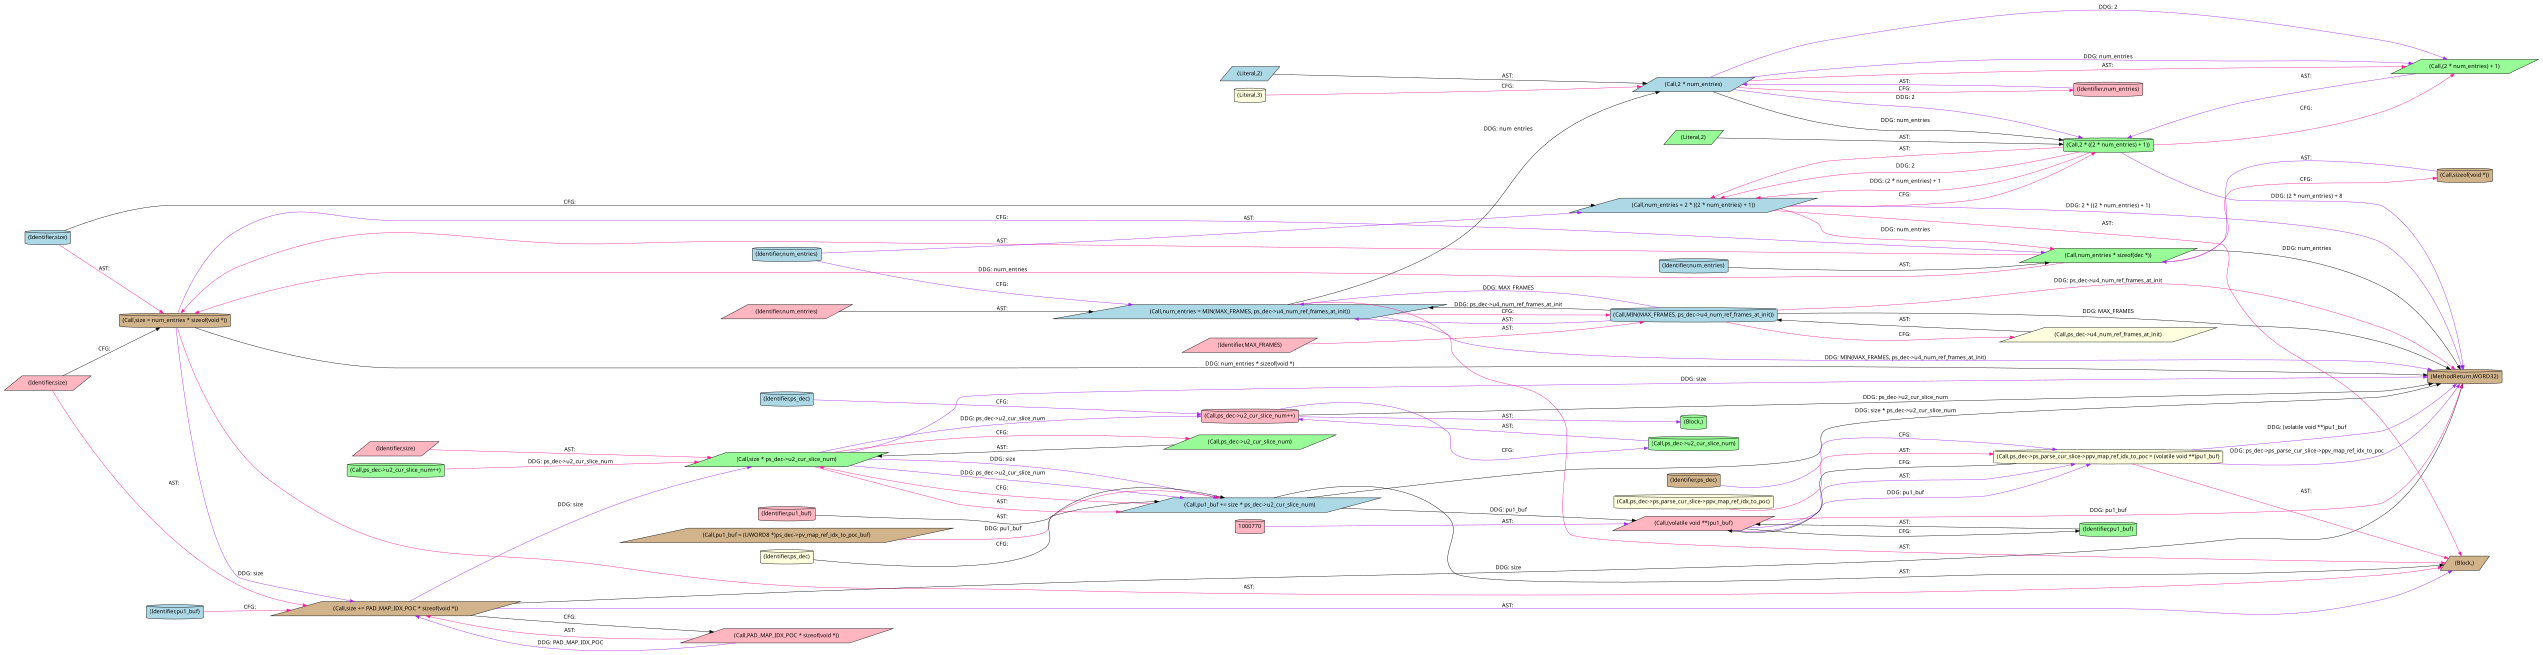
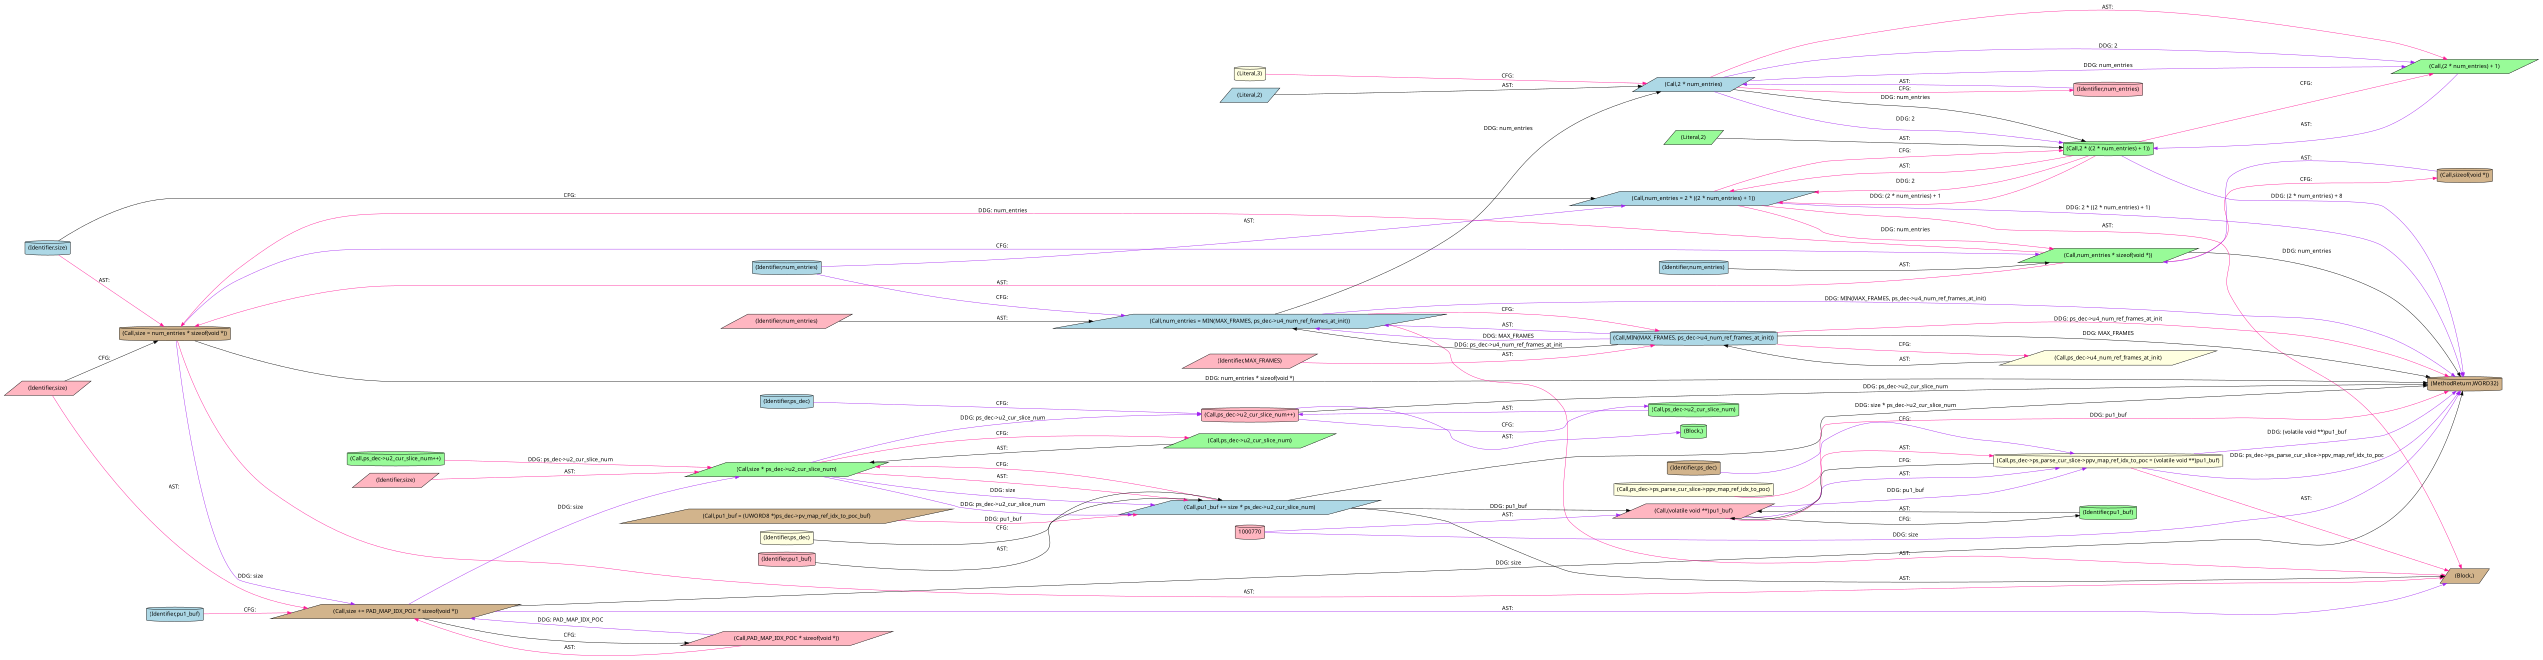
node "(Call,num_entries * sizeof(dec *))": label "(Call,num_entries * sizeof(dec *))" -> "(Call,num_entries * sizeof(void *))"
edge "(Call,size * ps_dec->u2_cur_slice_num)" -> "(MethodReturn,WORD32)": now "1000770" -> "(MethodReturn,WORD32)"
